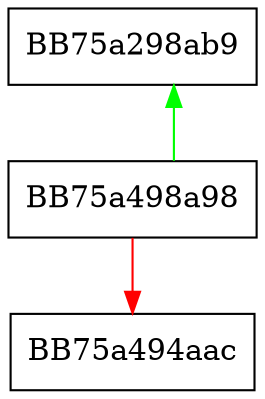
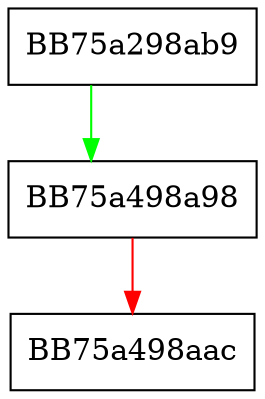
edge "BB75a498a98" -> "BB75a298ab9": reversed
node "BB75a494aac": label "BB75a494aac" -> "BB75a498aac"
